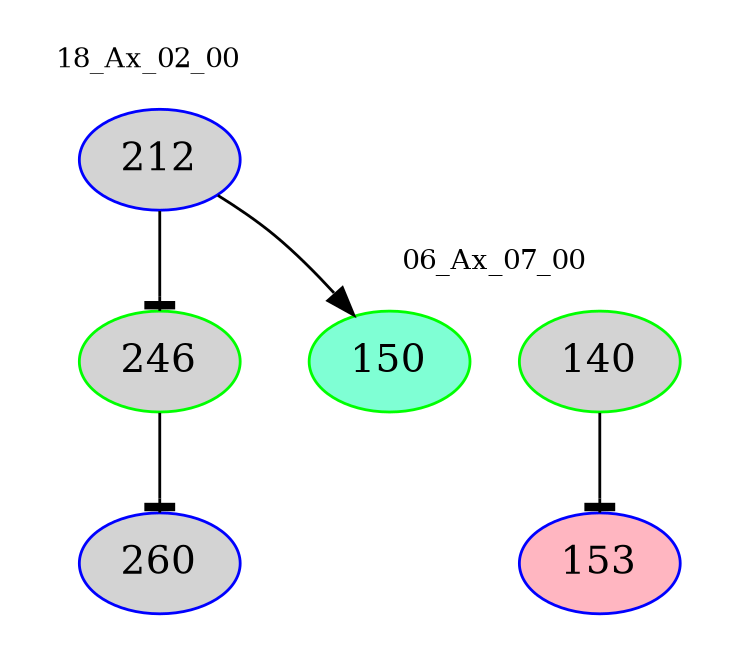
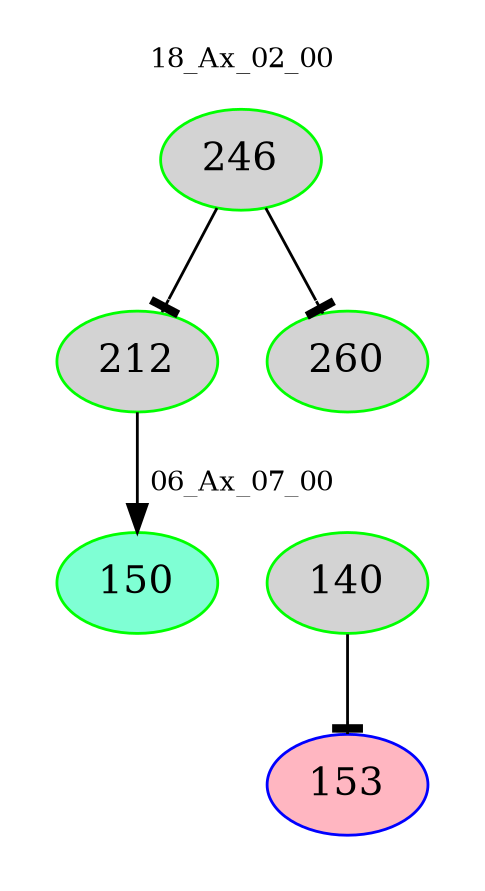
node "212": color blue -> green
edge "212" -> "246": reversed
node "260": color blue -> green
